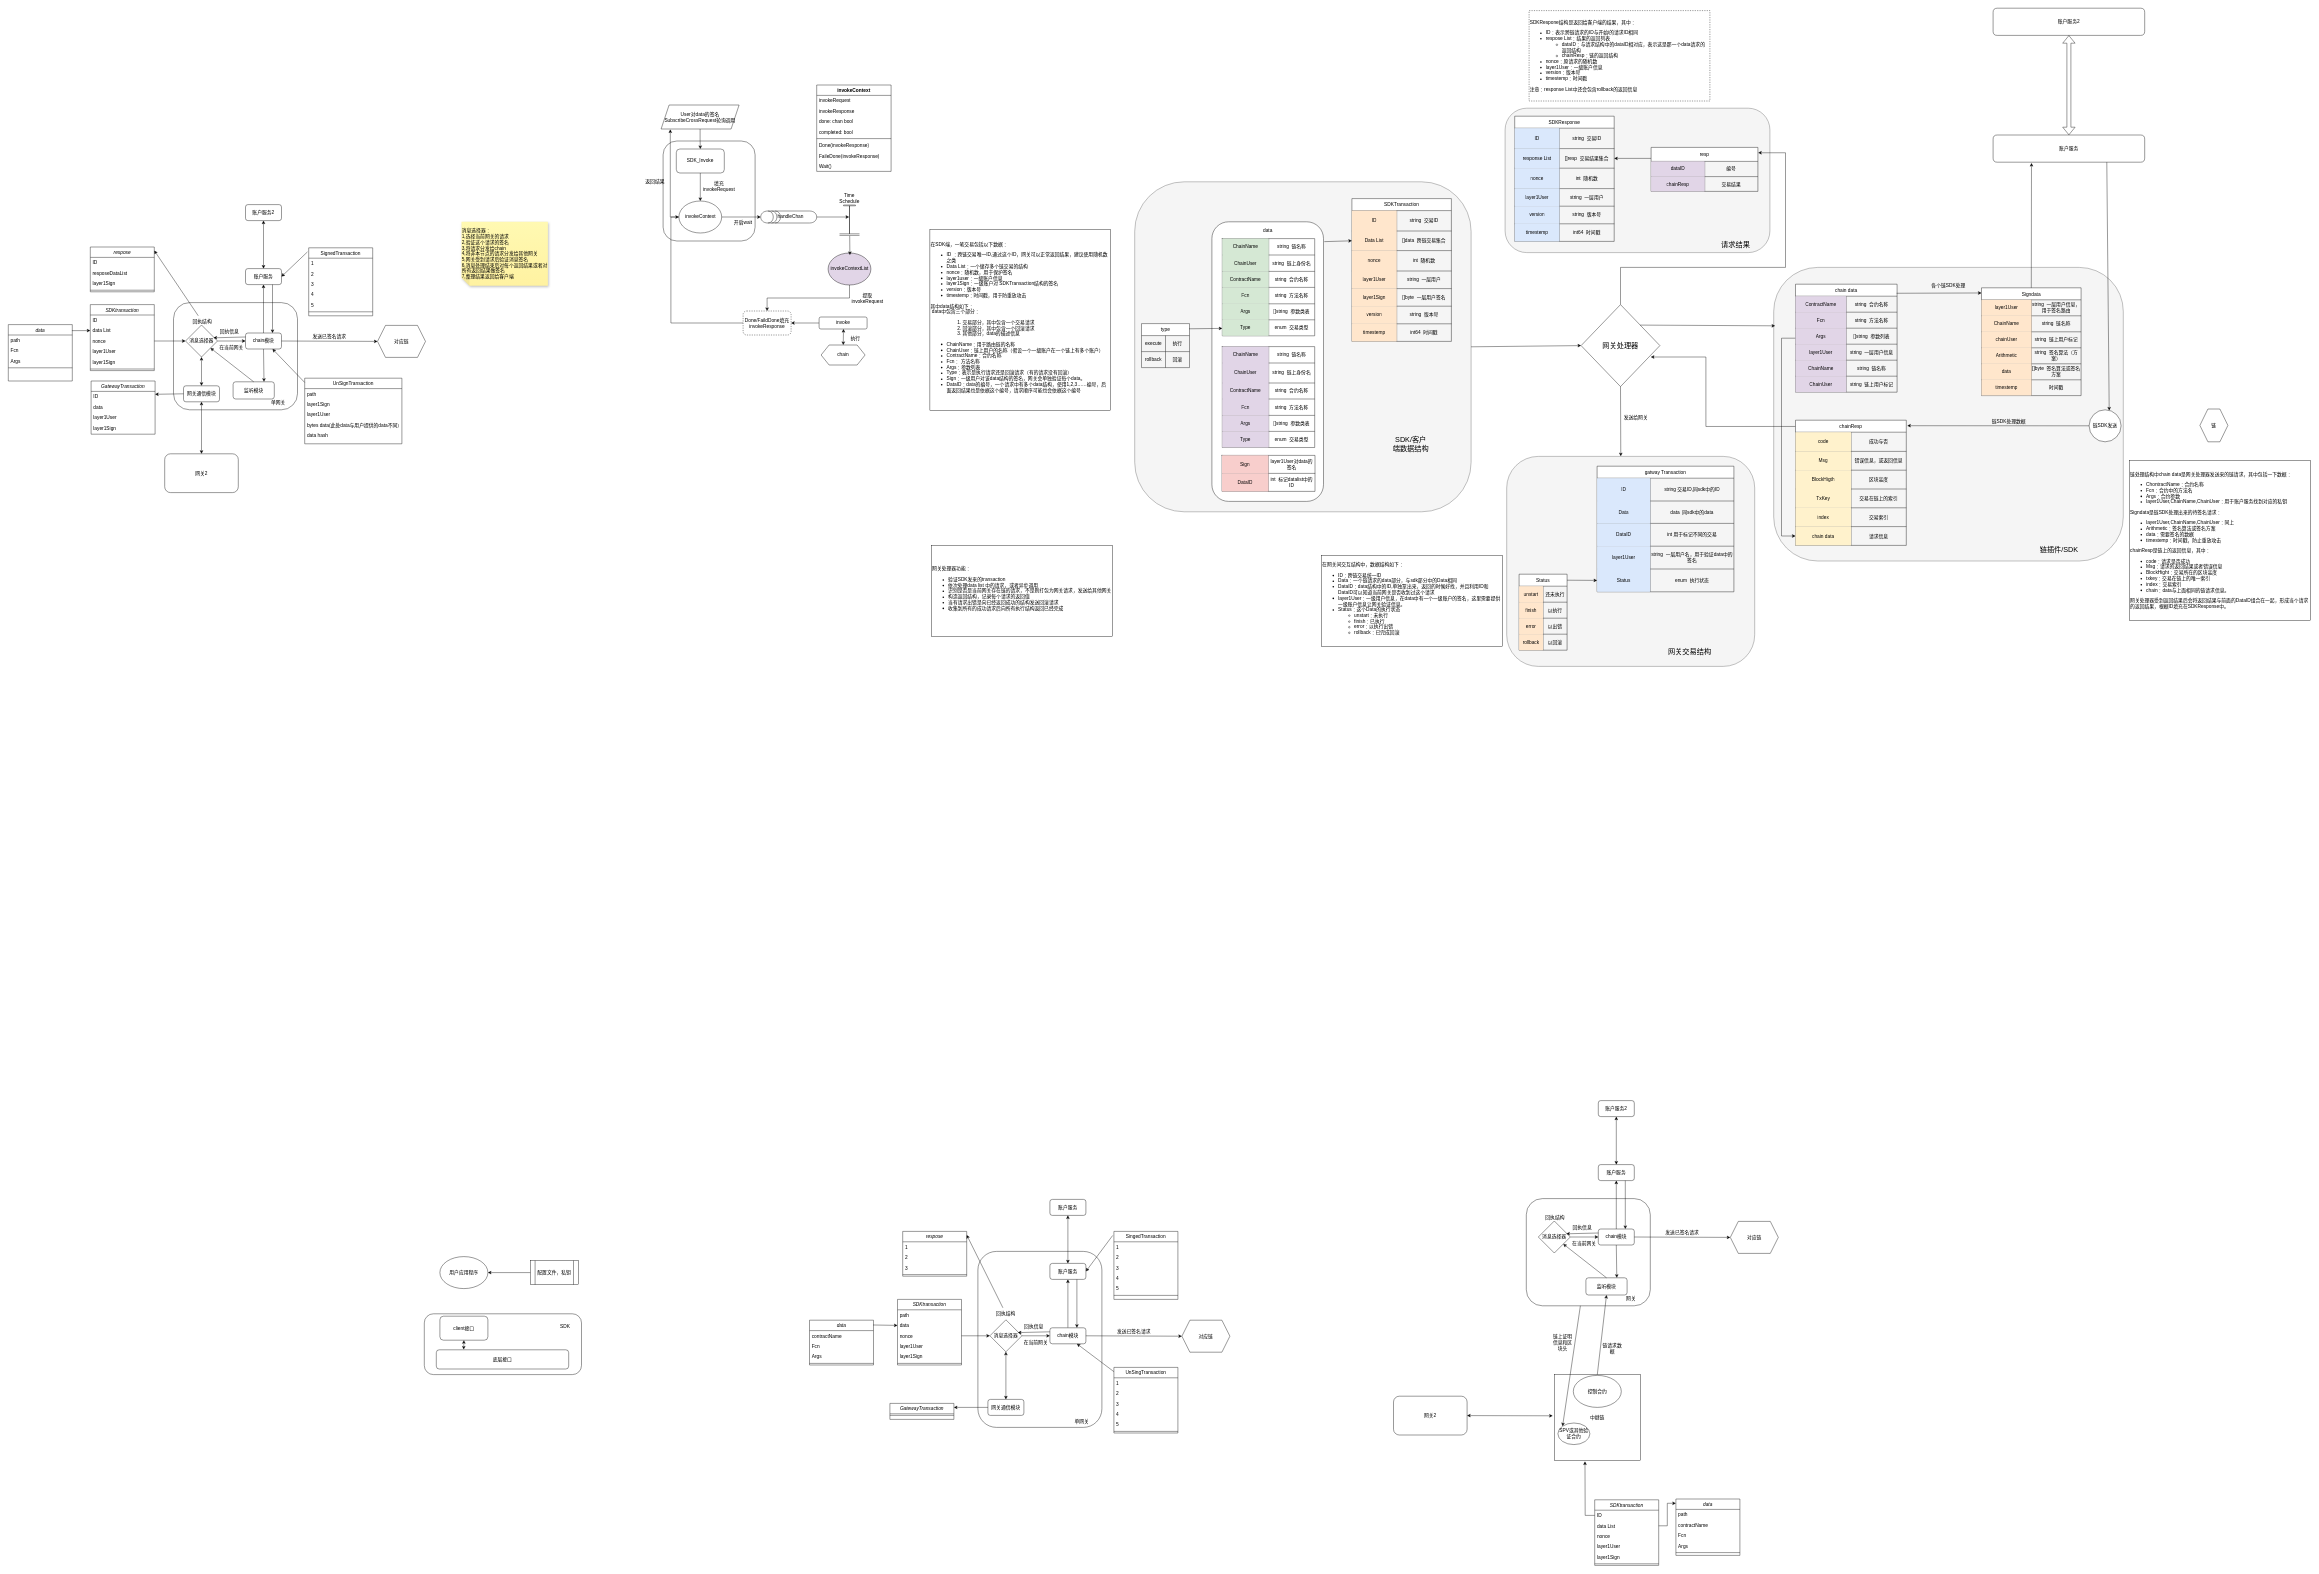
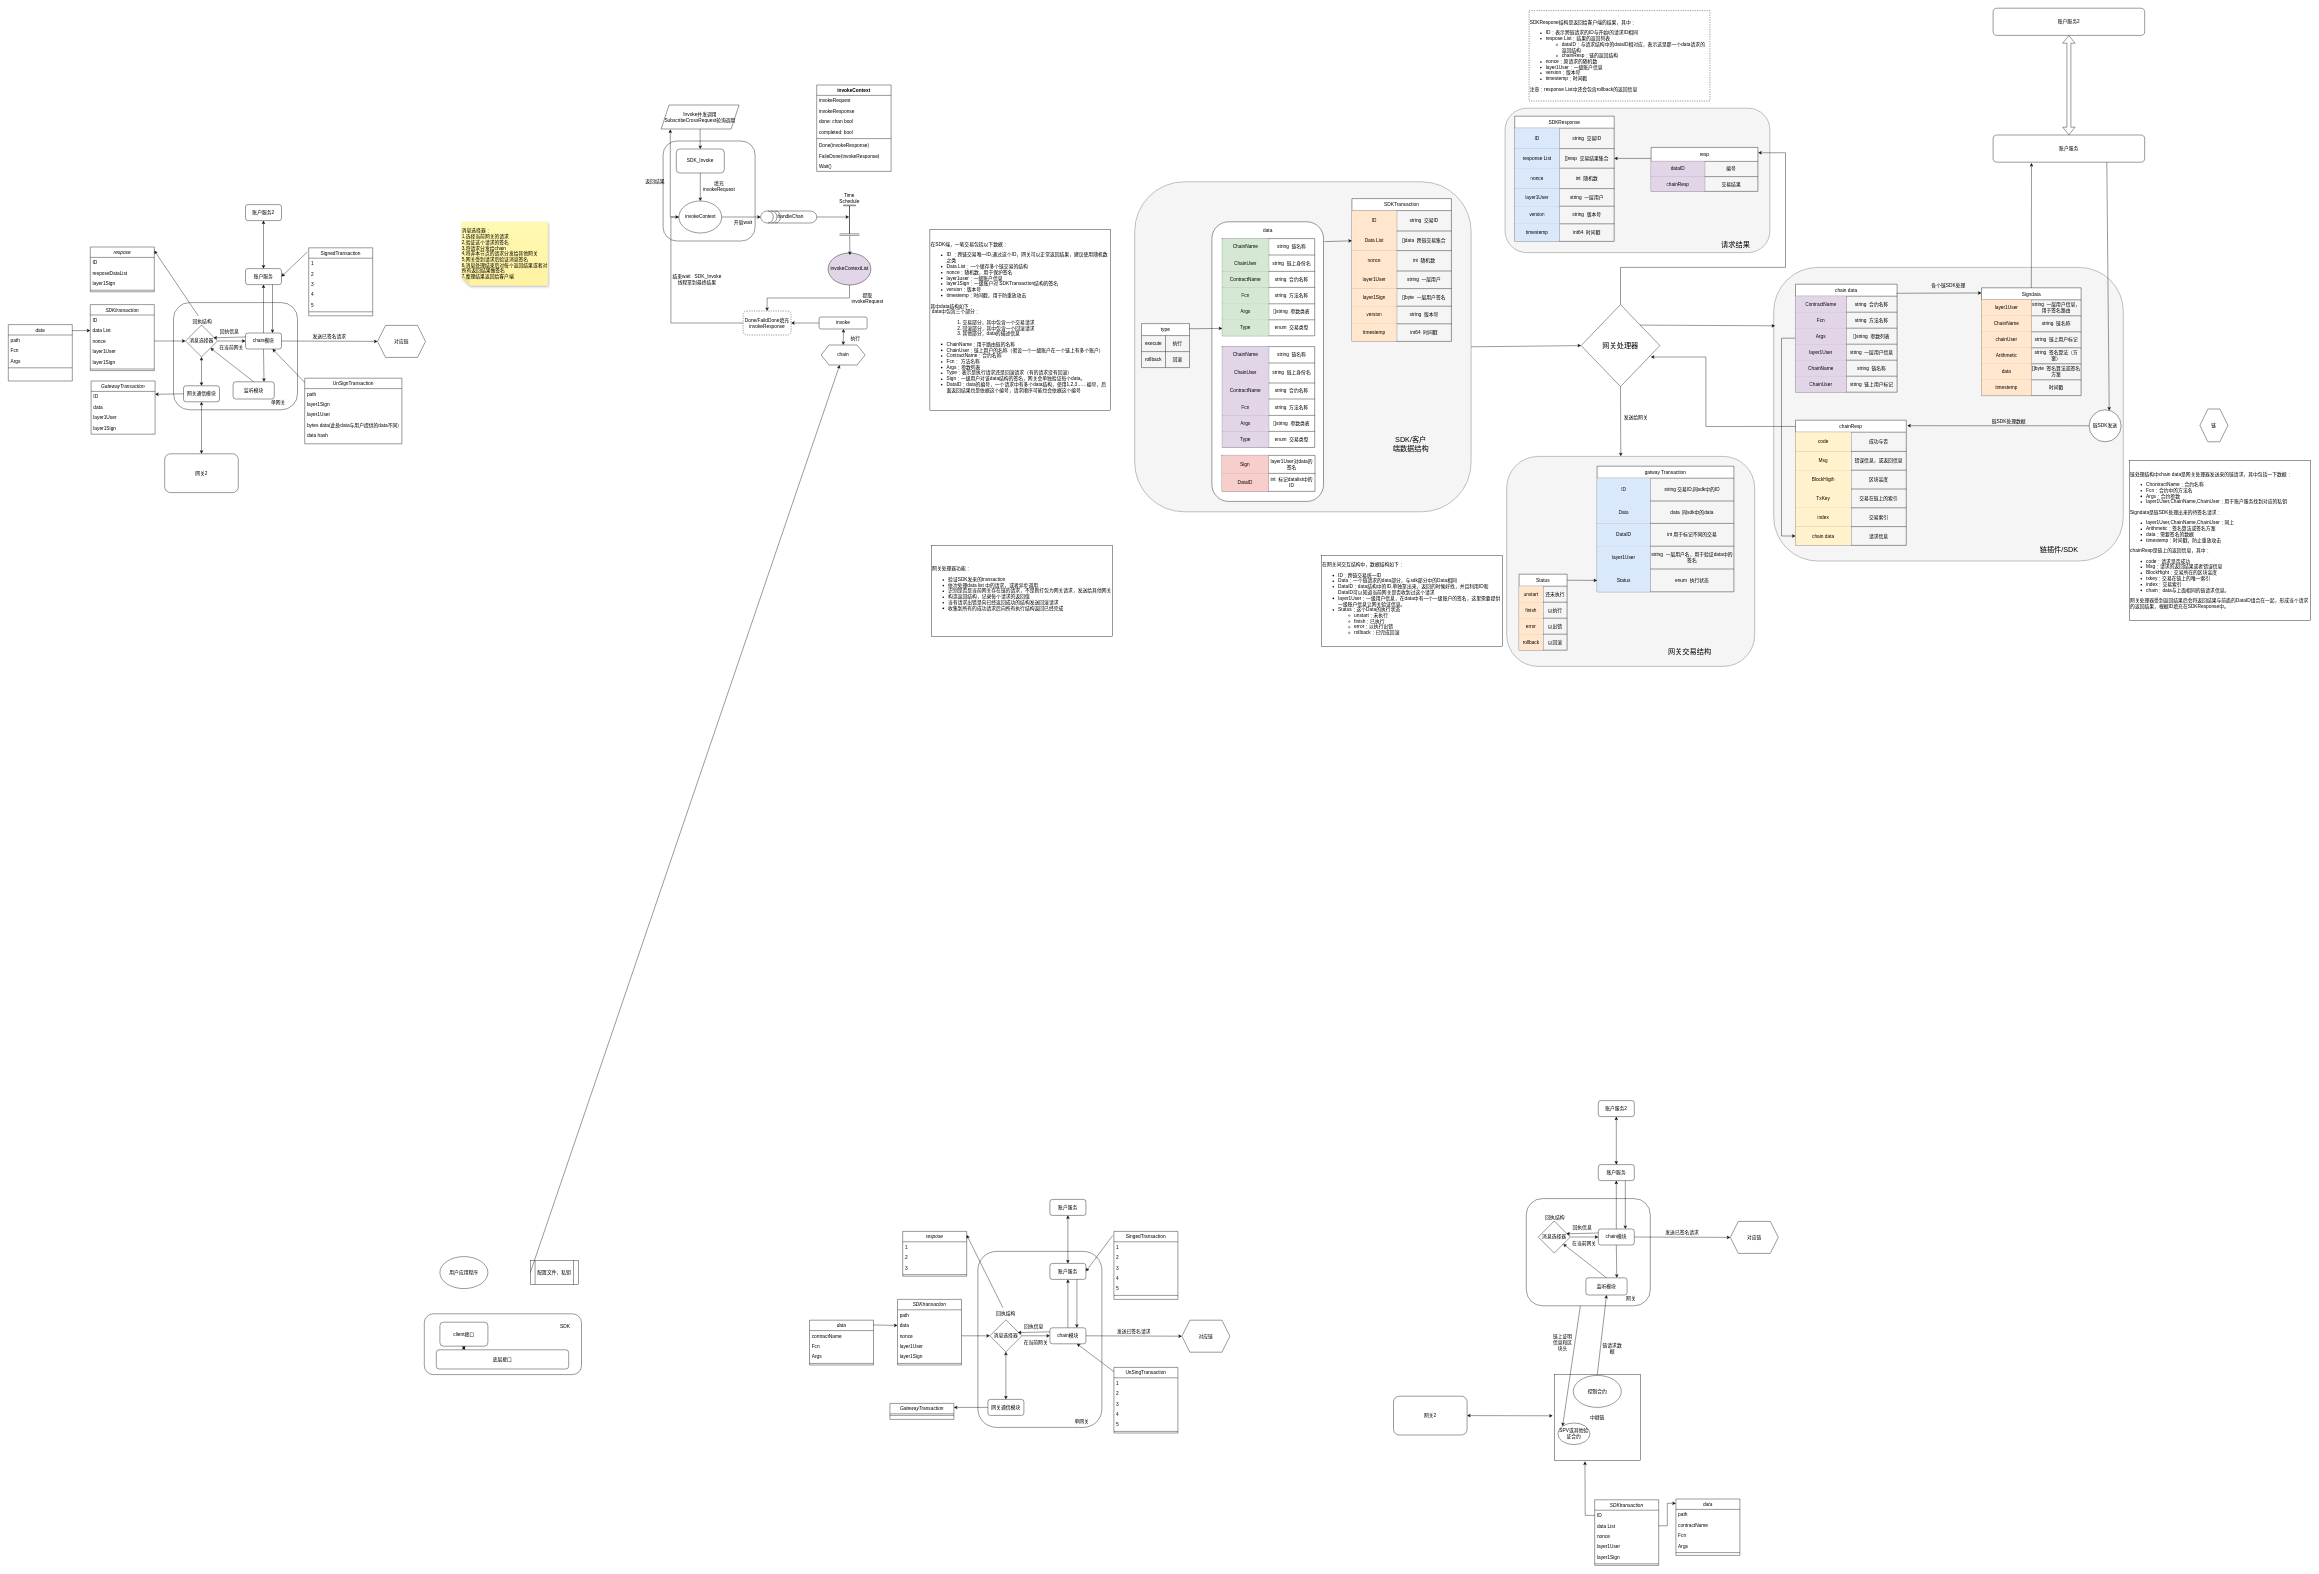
node "User对data的签名 SubscribeCrossRequest轮询调用": label "User对data的签名 SubscribeCrossRequest轮询调用" -> "Invoke并发调用 SubscribeCrossRequest轮询调用"
node "结束wait SDK_Invoke线程拿到最终结果": added
edge "配置文件，私钥" -> "用户应用程序": now "配置文件，私钥" -> "chain"
node "client接口": moved (464, 1328) -> (464, 1334)
